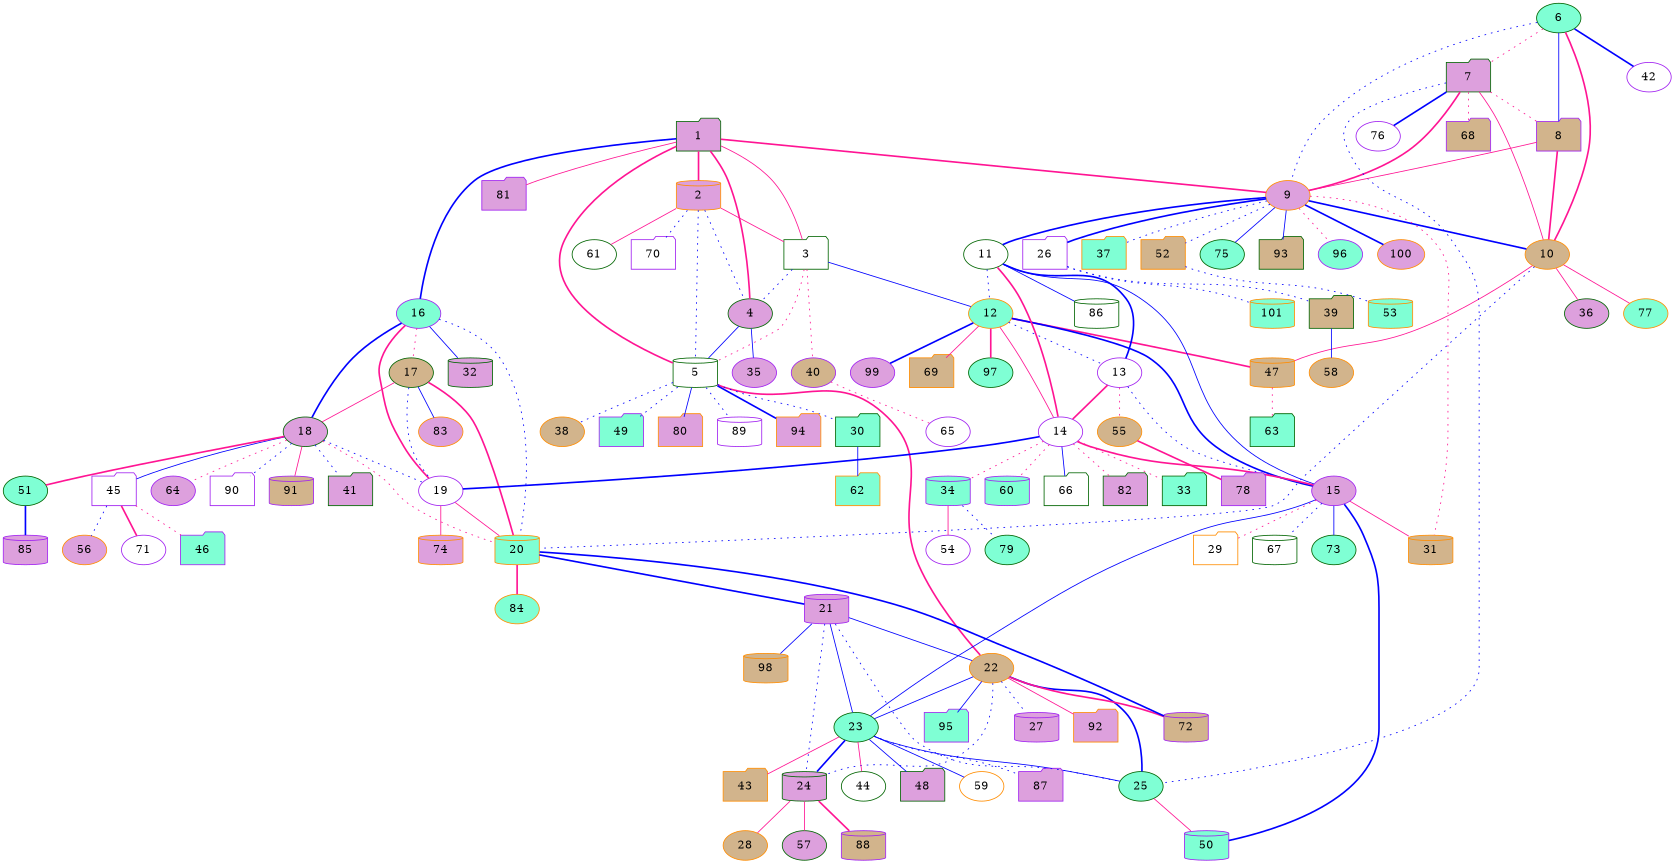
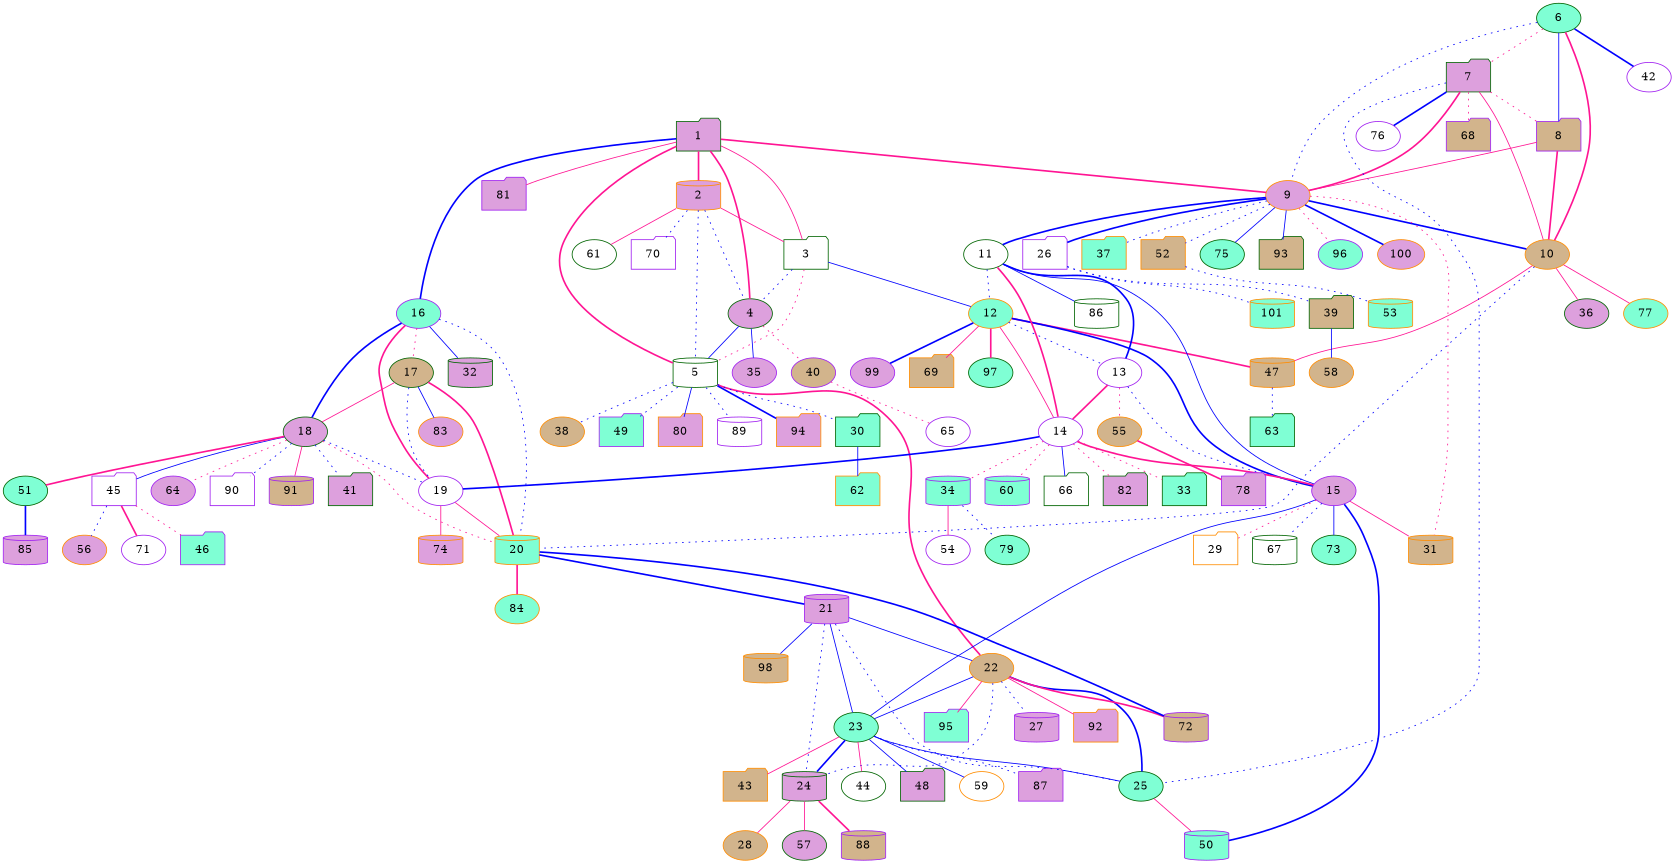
edge "3" -- "40": now "4" -- "40"
edge "47" -- "63": color deeppink -> blue
edge "22" -- "95": color blue -> deeppink
